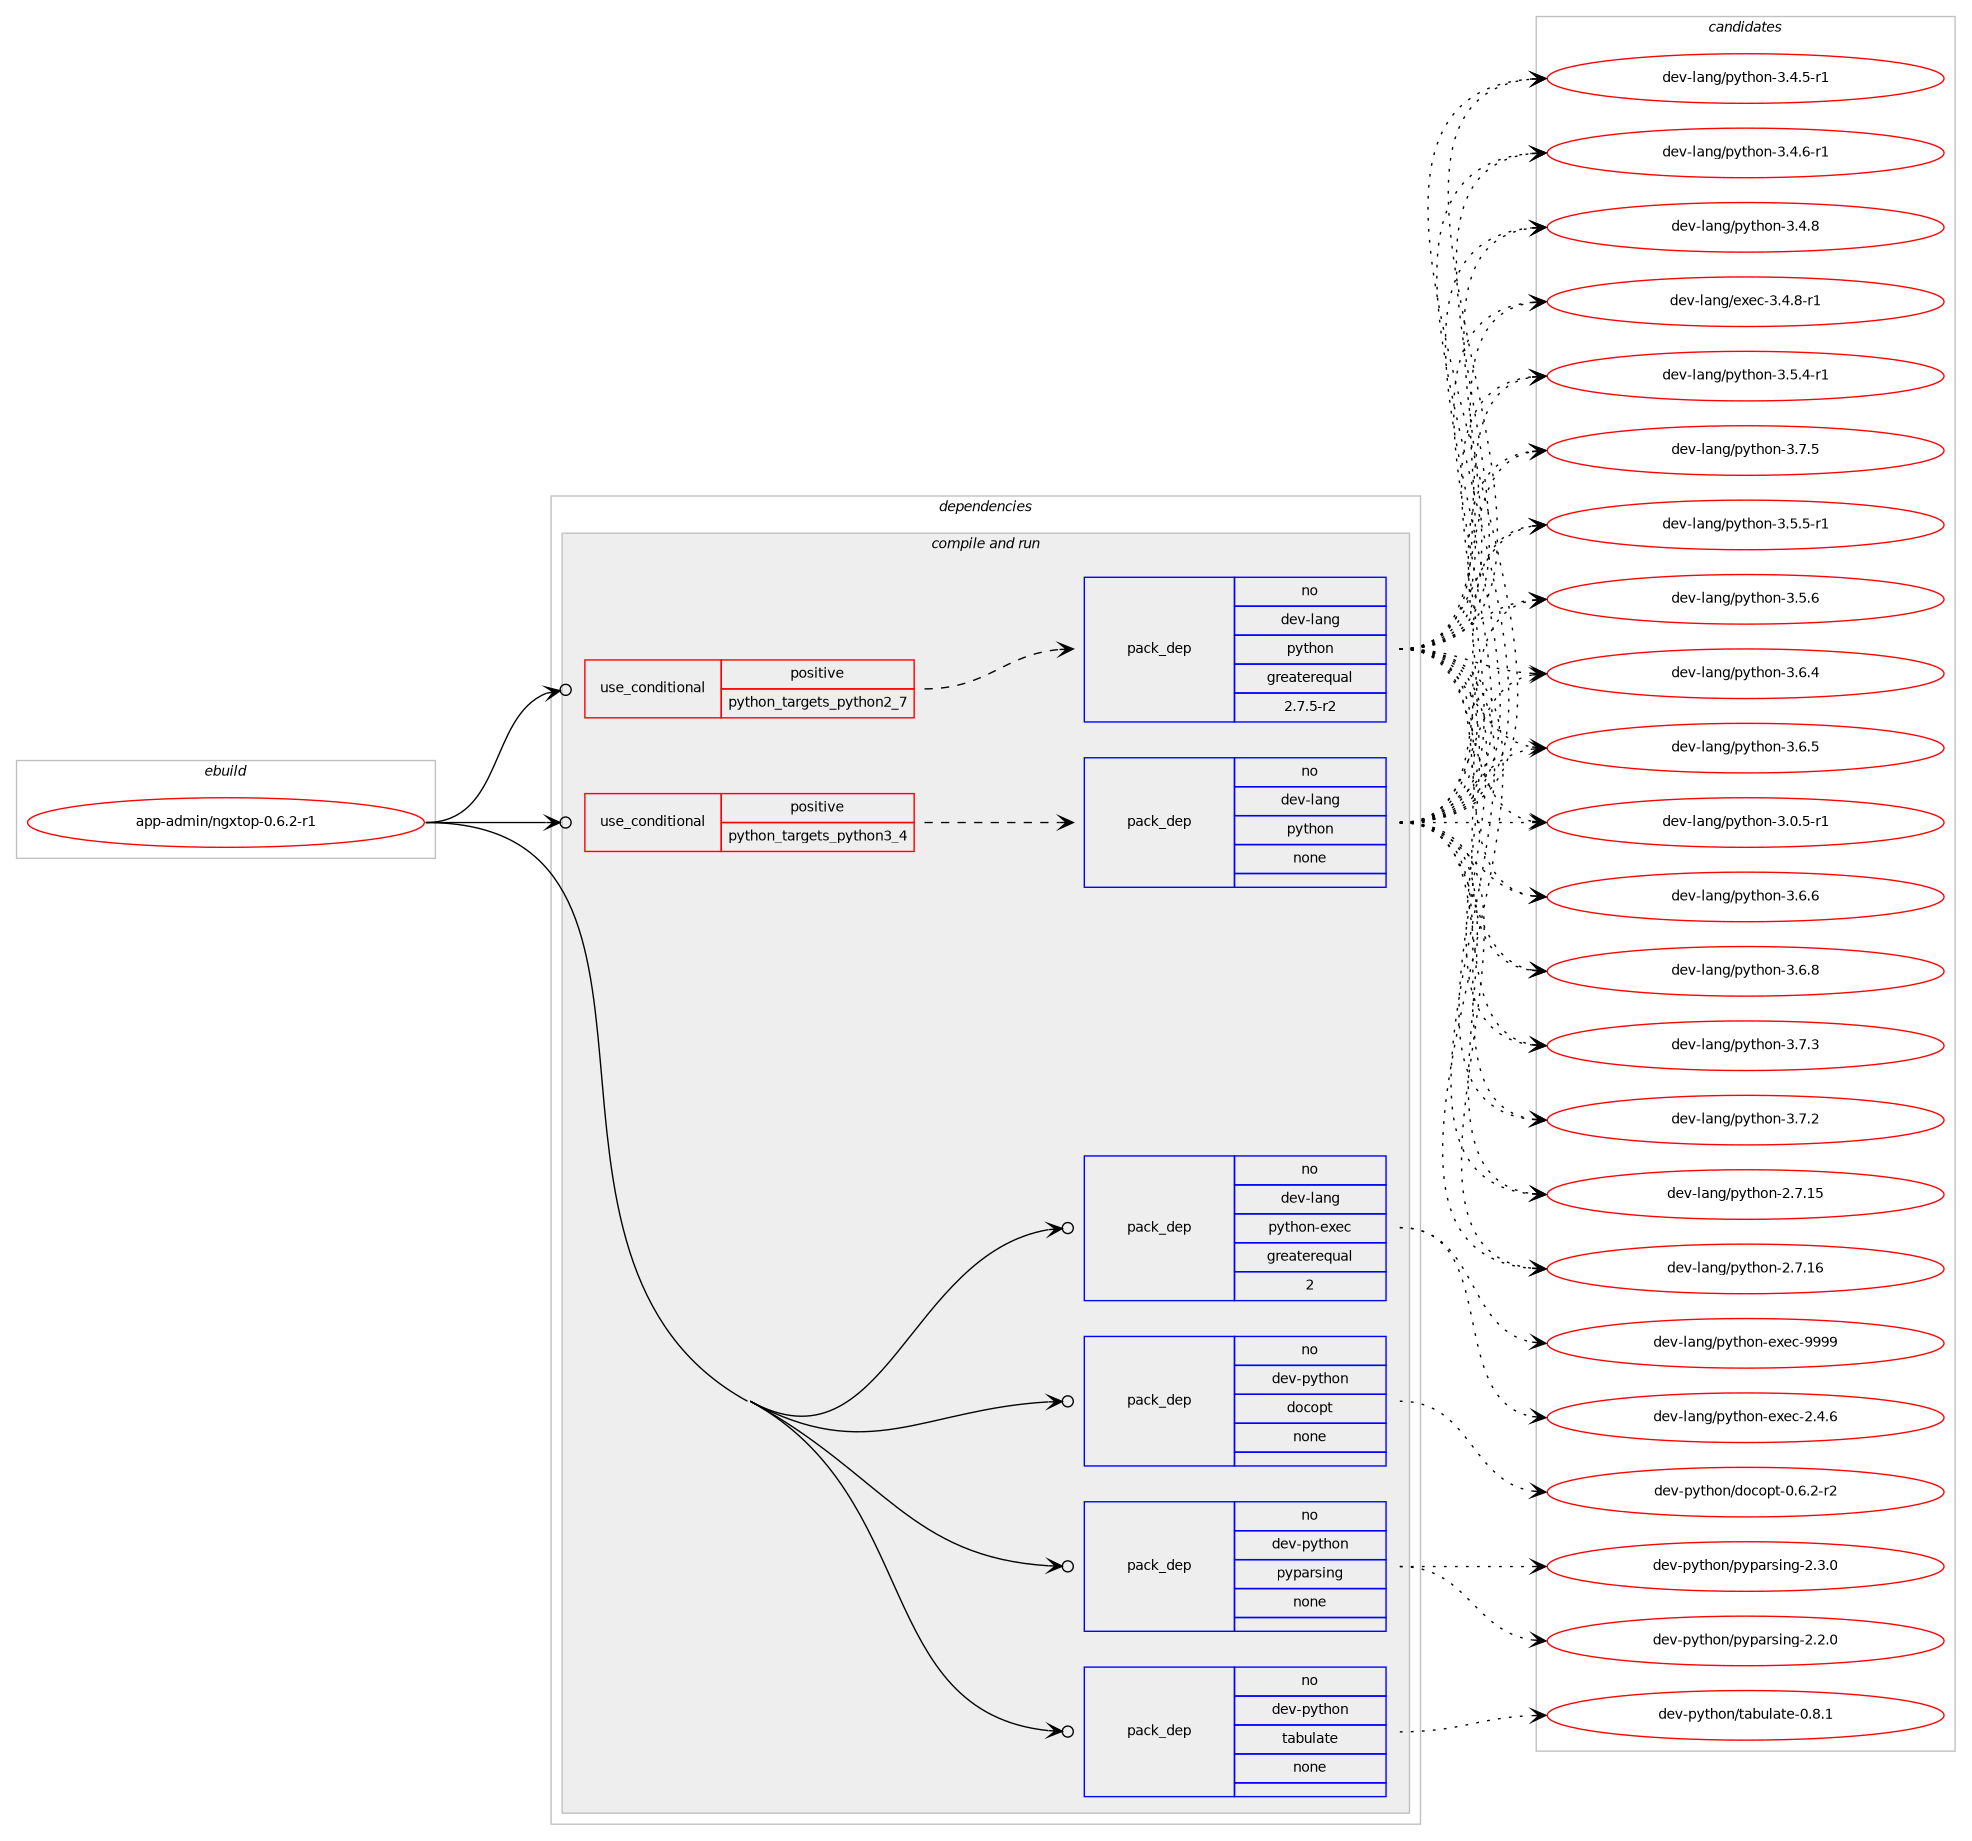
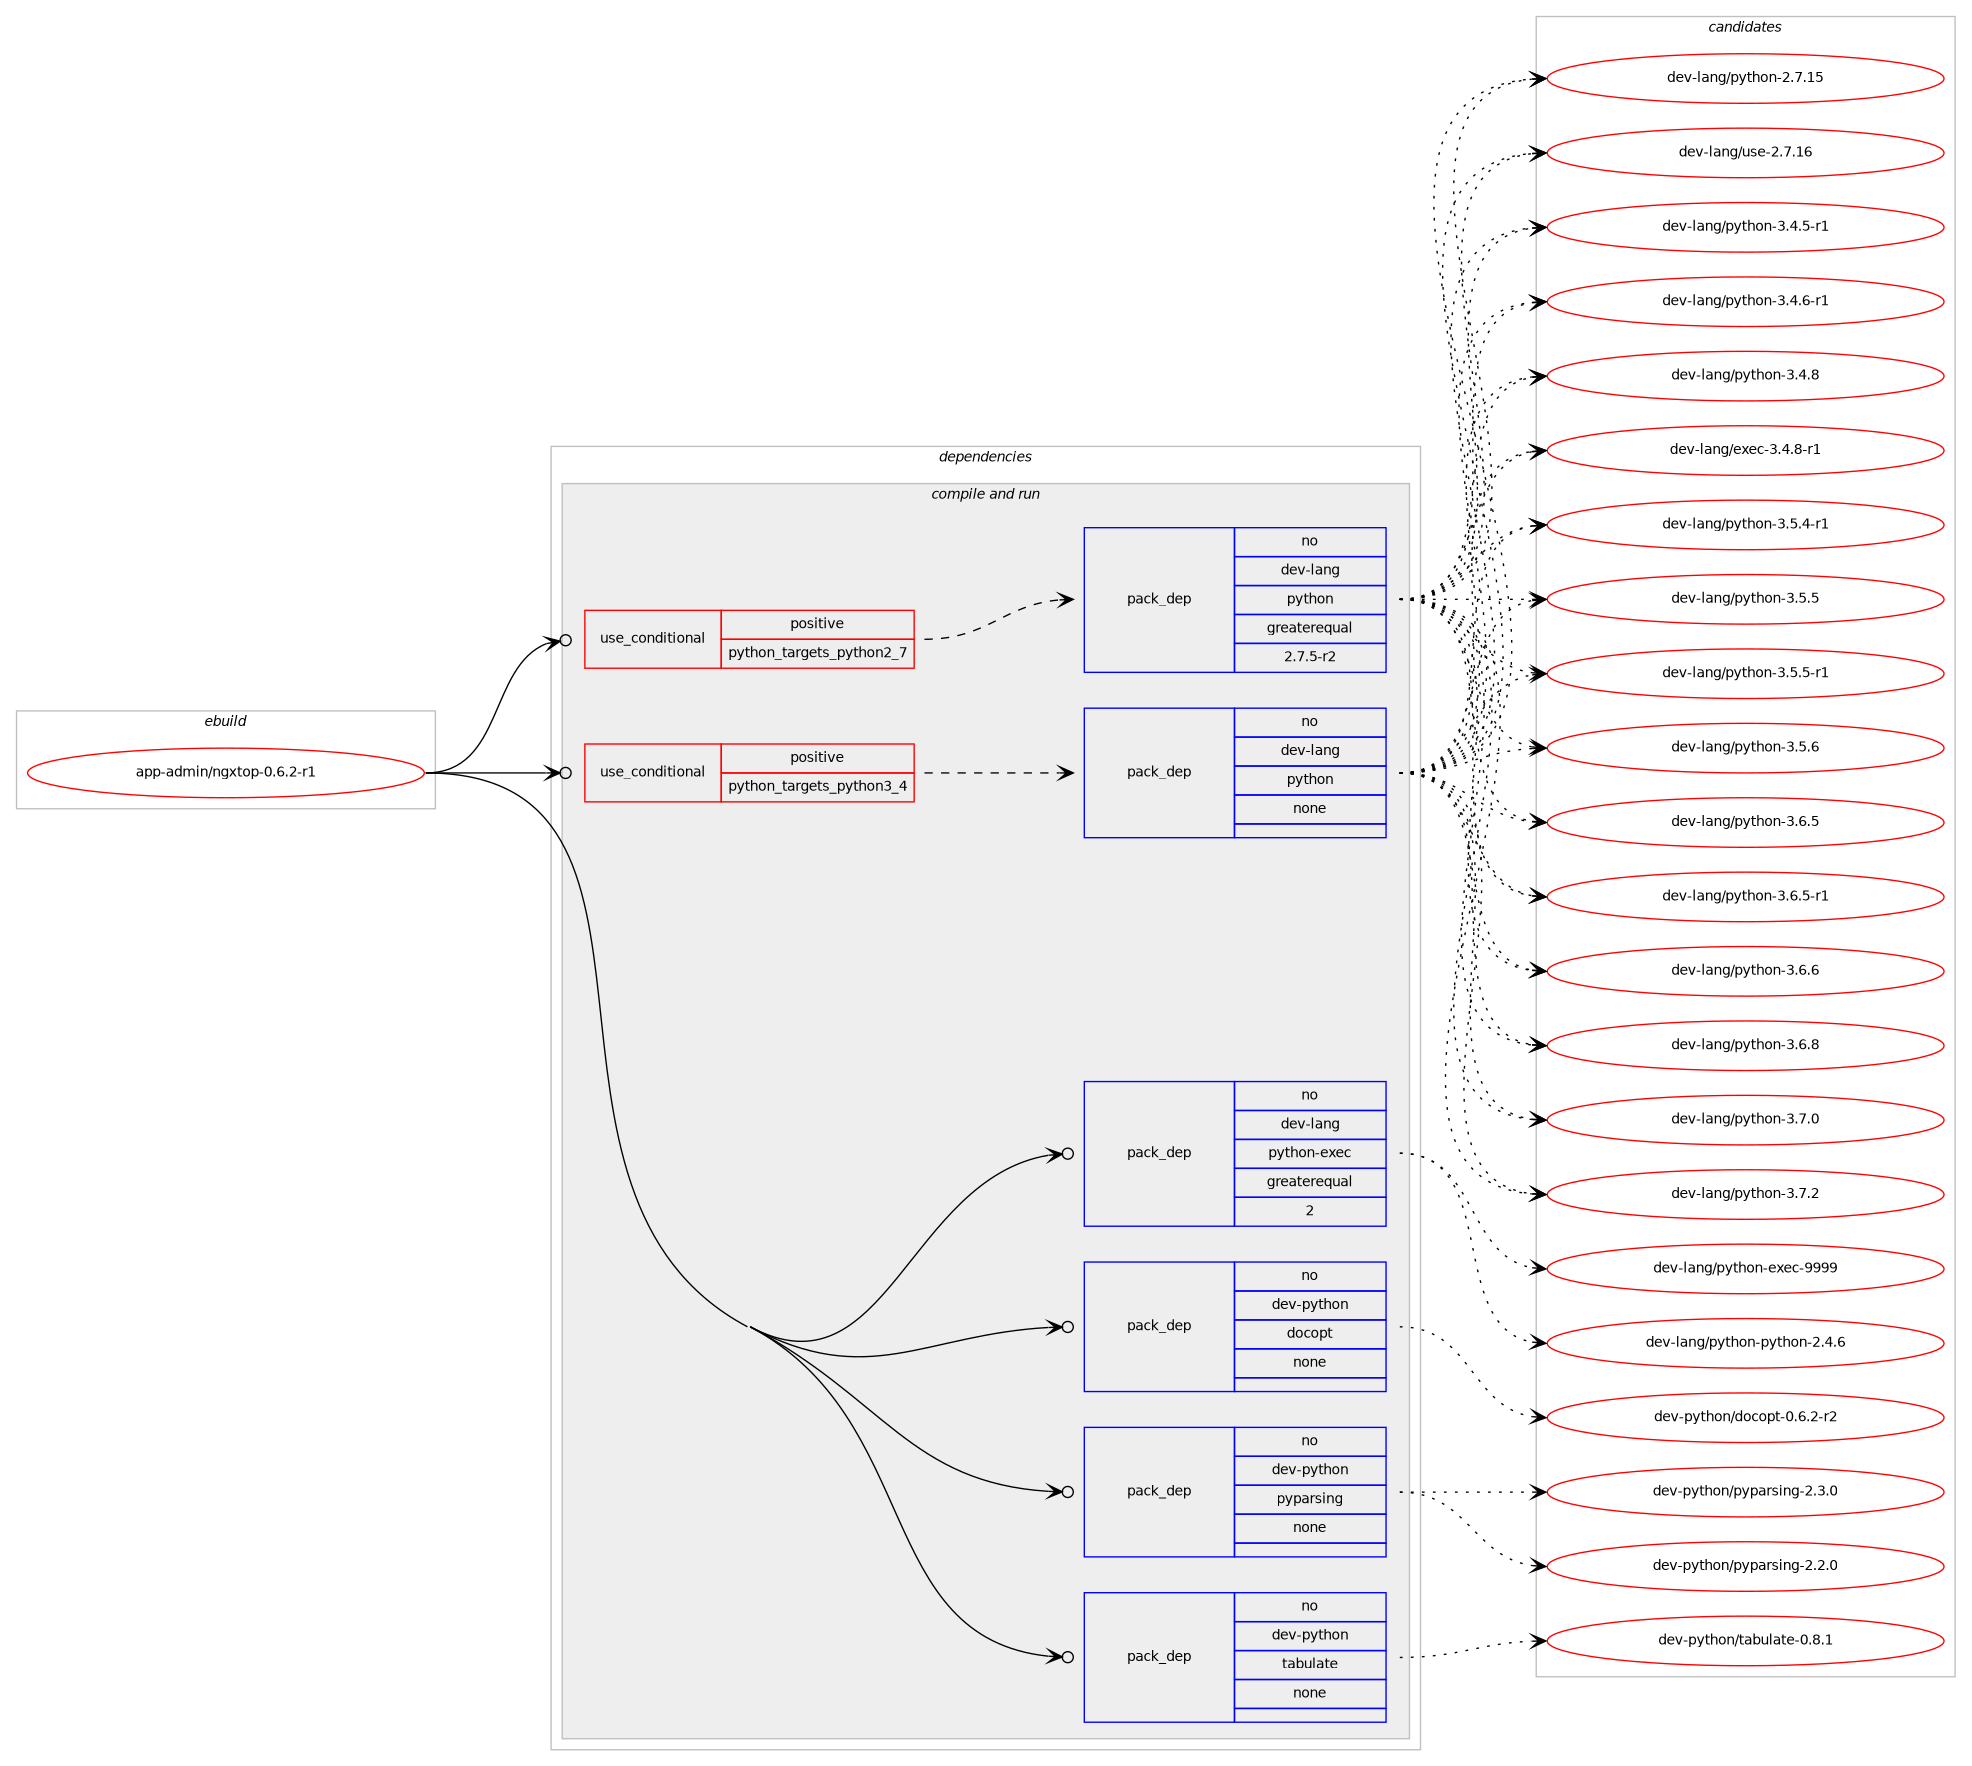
node "dev-lang/python-3.7.5": label "dev-lang/python-3.7.5" -> "dev-lang/python-3.5.5"
node "dev-lang/python-3.6.4": removed
node "dev-lang/python-3.0.5-r1": label "dev-lang/python-3.0.5-r1" -> "dev-lang/python-3.6.5-r1"
node "dev-lang/python-3.7.3": label "dev-lang/python-3.7.3" -> "dev-lang/python-3.7.0"
node "dev-lang/python-2.7.16": label "dev-lang/python-2.7.16" -> "dev-lang/use-2.7.16"
node "dev-lang/python-exec-2.4.6": label "dev-lang/python-exec-2.4.6" -> "dev-lang/python-python-2.4.6"
